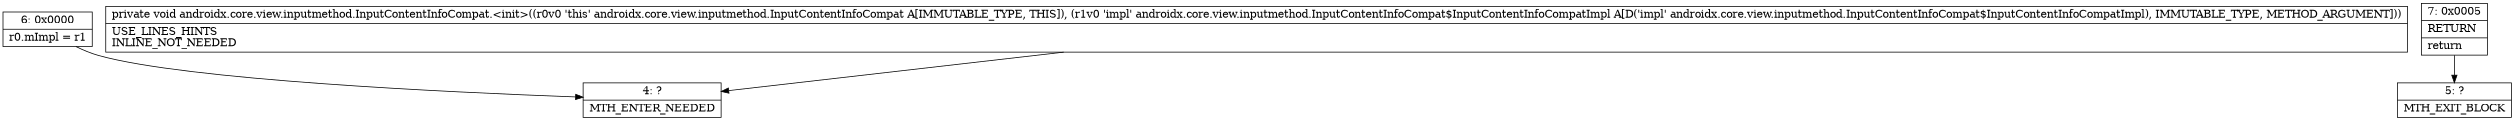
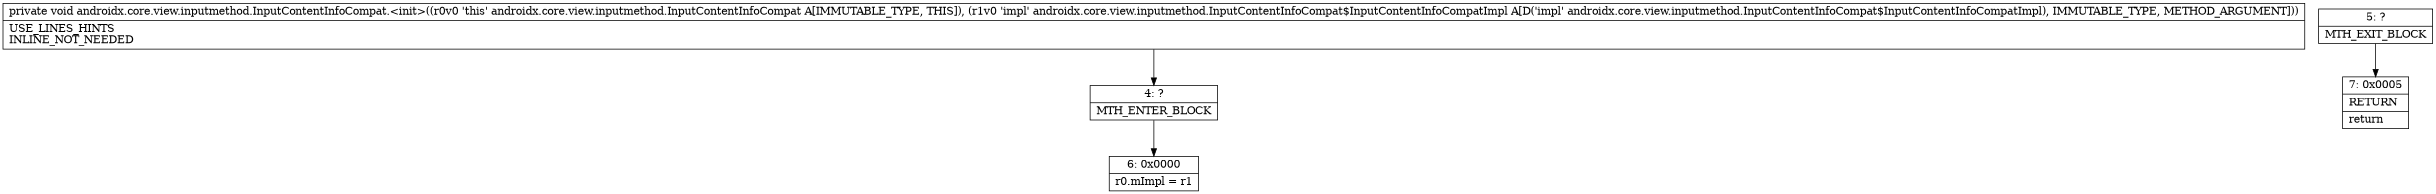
edge "7: 0x0005" -> "5: ?": reversed
edge "6: 0x0000" -> "4: ?": reversed
node "4: ?": text "MTH_ENTER_NEEDED" -> "MTH_ENTER_BLOCK"
